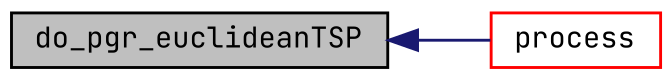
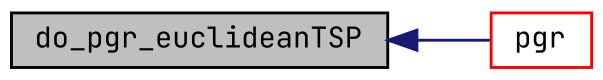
node "process": label "process" -> "pgr"
